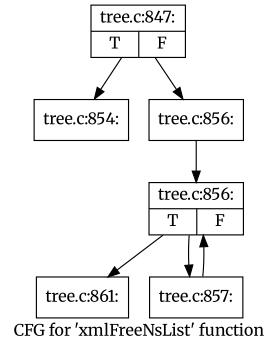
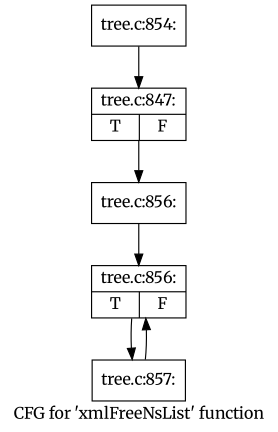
edge "tree.c:847:" -> "tree.c:854:": reversed
node "tree.c:861:": removed
